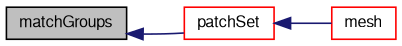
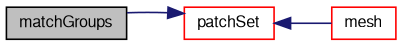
edge "patchSet" -> "matchGroups": reversed
